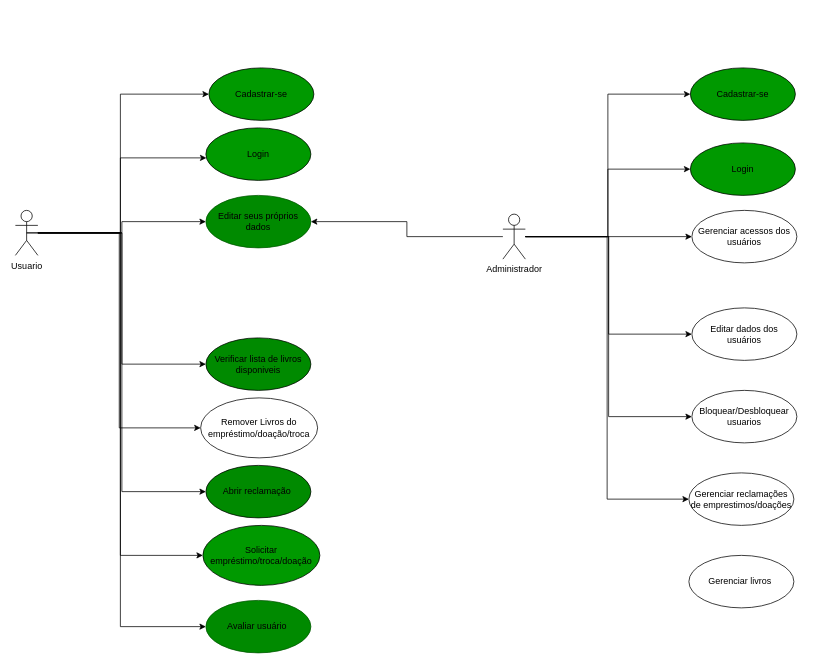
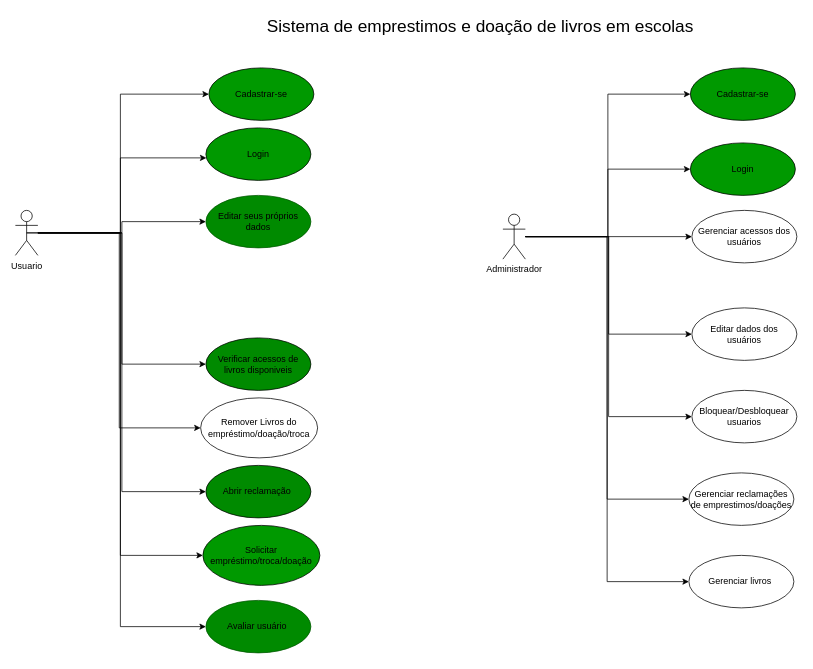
node "Sistema de emprestimos e doação de livros em escolas": added
edge "Administrador" -> "Editar seus próprios dados": now "Administrador" -> "Gerenciar livros"
node "Verificar lista de livros disponiveis": label "Verificar lista de livros disponiveis" -> "Verificar acessos de livros disponiveis"
